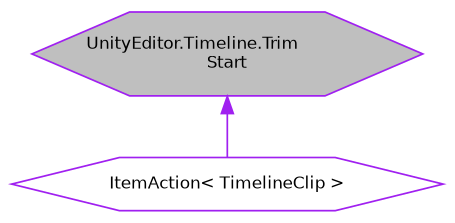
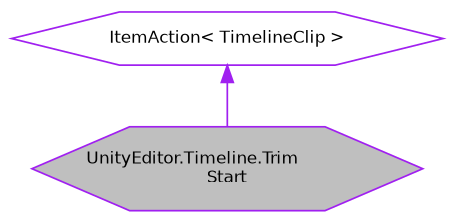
edge "ItemAction< TimelineClip >" -> "UnityEditor.Timeline.Trim Start": reversed
